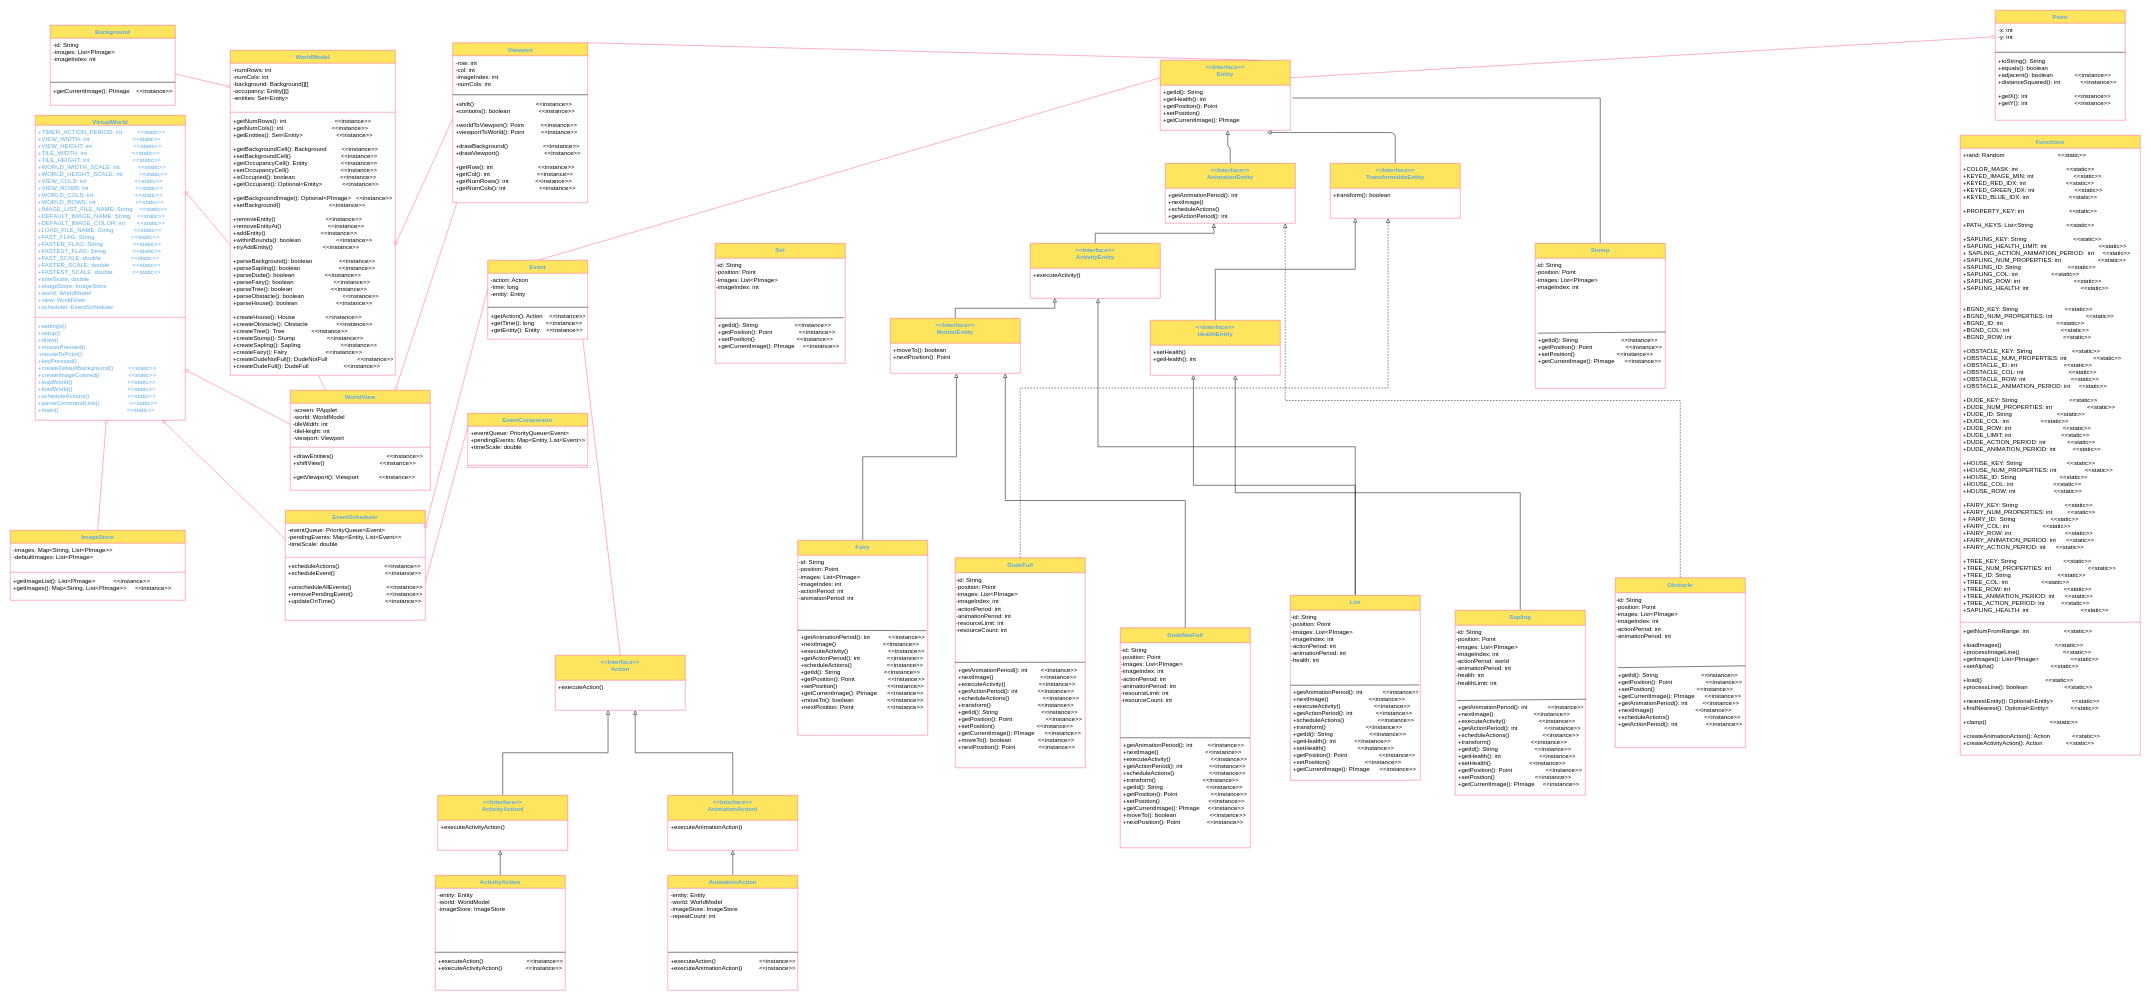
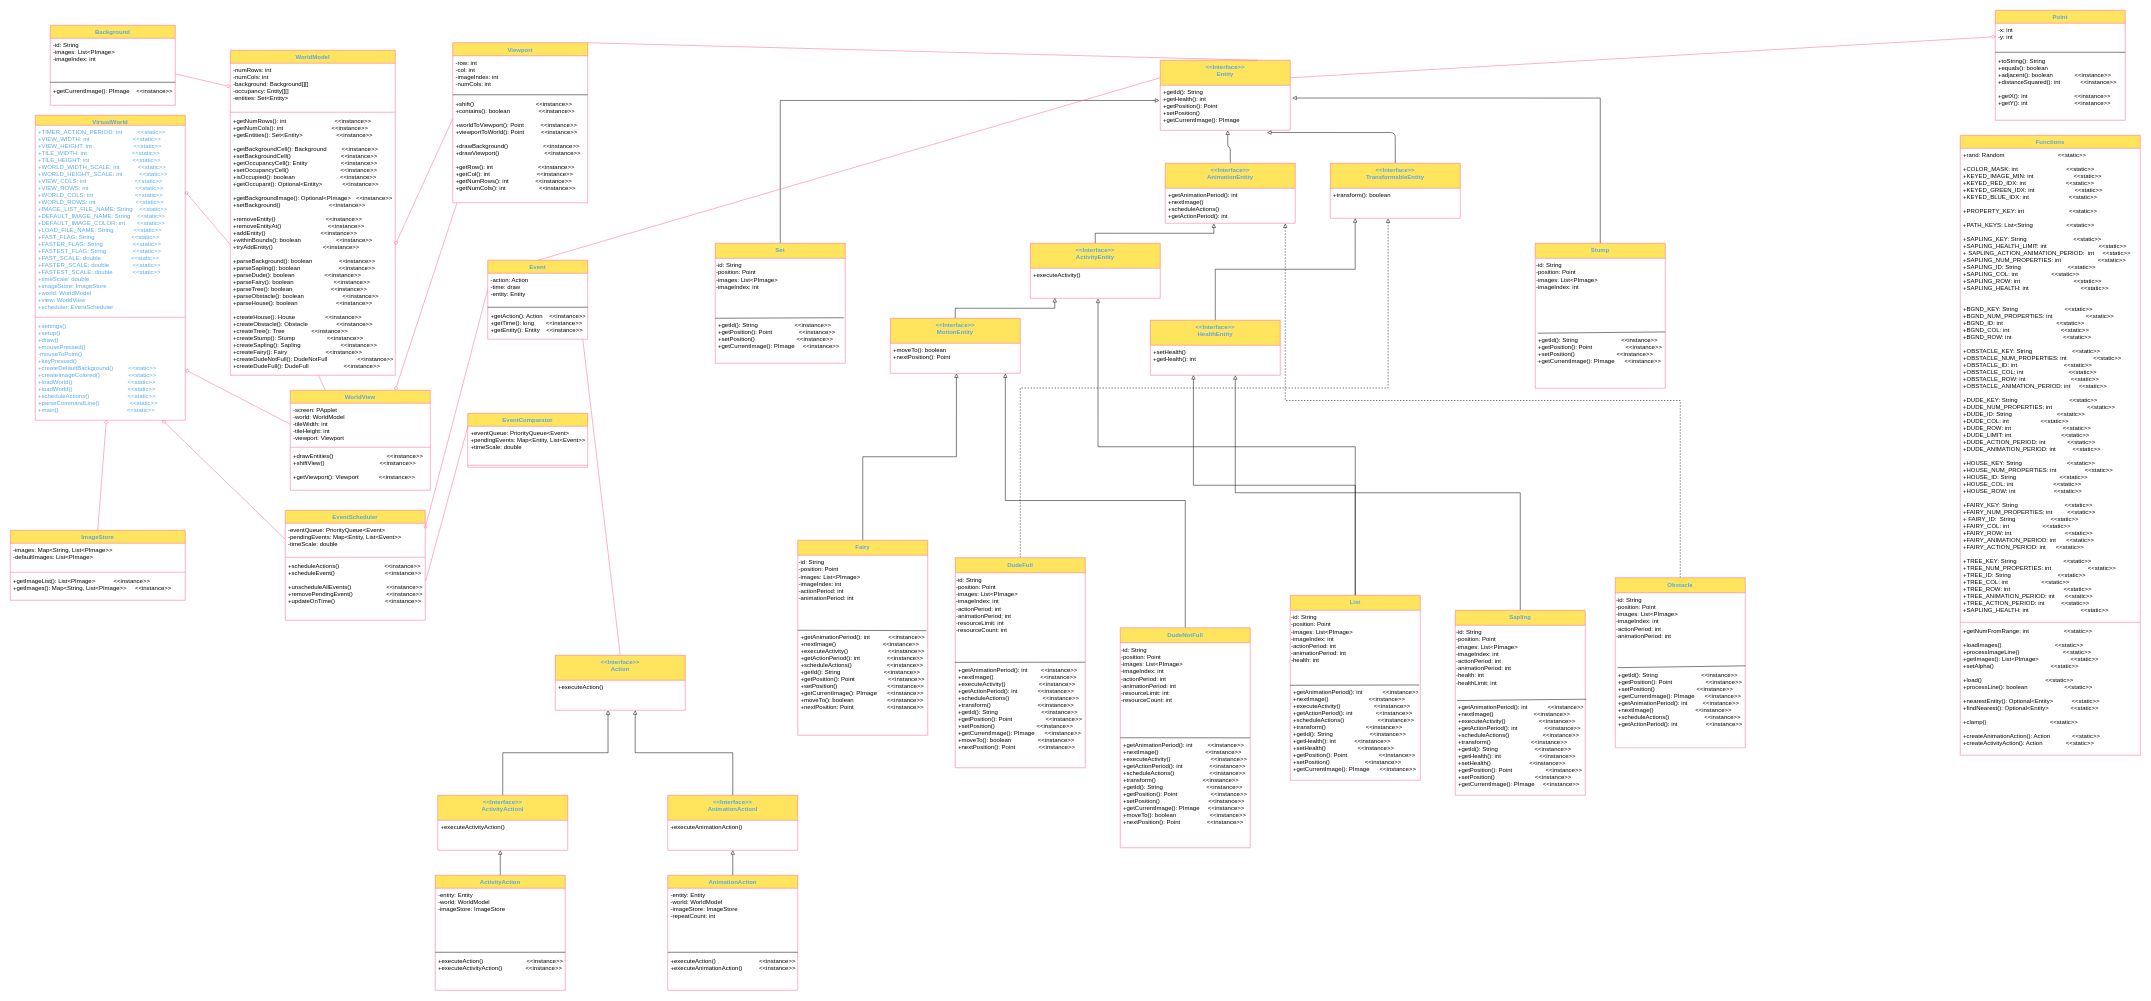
edge "+getId(): String +getHealth(): int +getPosition(): Point +setPosition() +getCurrentImage(): PImage" -- "Stump": arrowhead none -> block
edge "Set" -> "+getId(): String +getHealth(): int +getPosition(): Point +setPosition() +getCurrentImage(): PImage": added
node "-action: Action -time: long -entity: Entity": label "-action: Action -time: long -entity: Entity" -> "-action: Action -time: draw -entity: Entity"
node "-id: String -position: Point -images: List<PImage> -imageIndex: int -actionPeriod: world -animationPeriod: int -health: int -healthLimit: int": label "-id: String -position: Point -images: List<PImage> -imageIndex: int -actionPeriod: world -animationPeriod: int -health: int -healthLimit: int" -> "-id: String -position: Point -images: List<PImage> -imageIndex: int -actionPeriod: int -animationPeriod: int -health: int -healthLimit: int"
